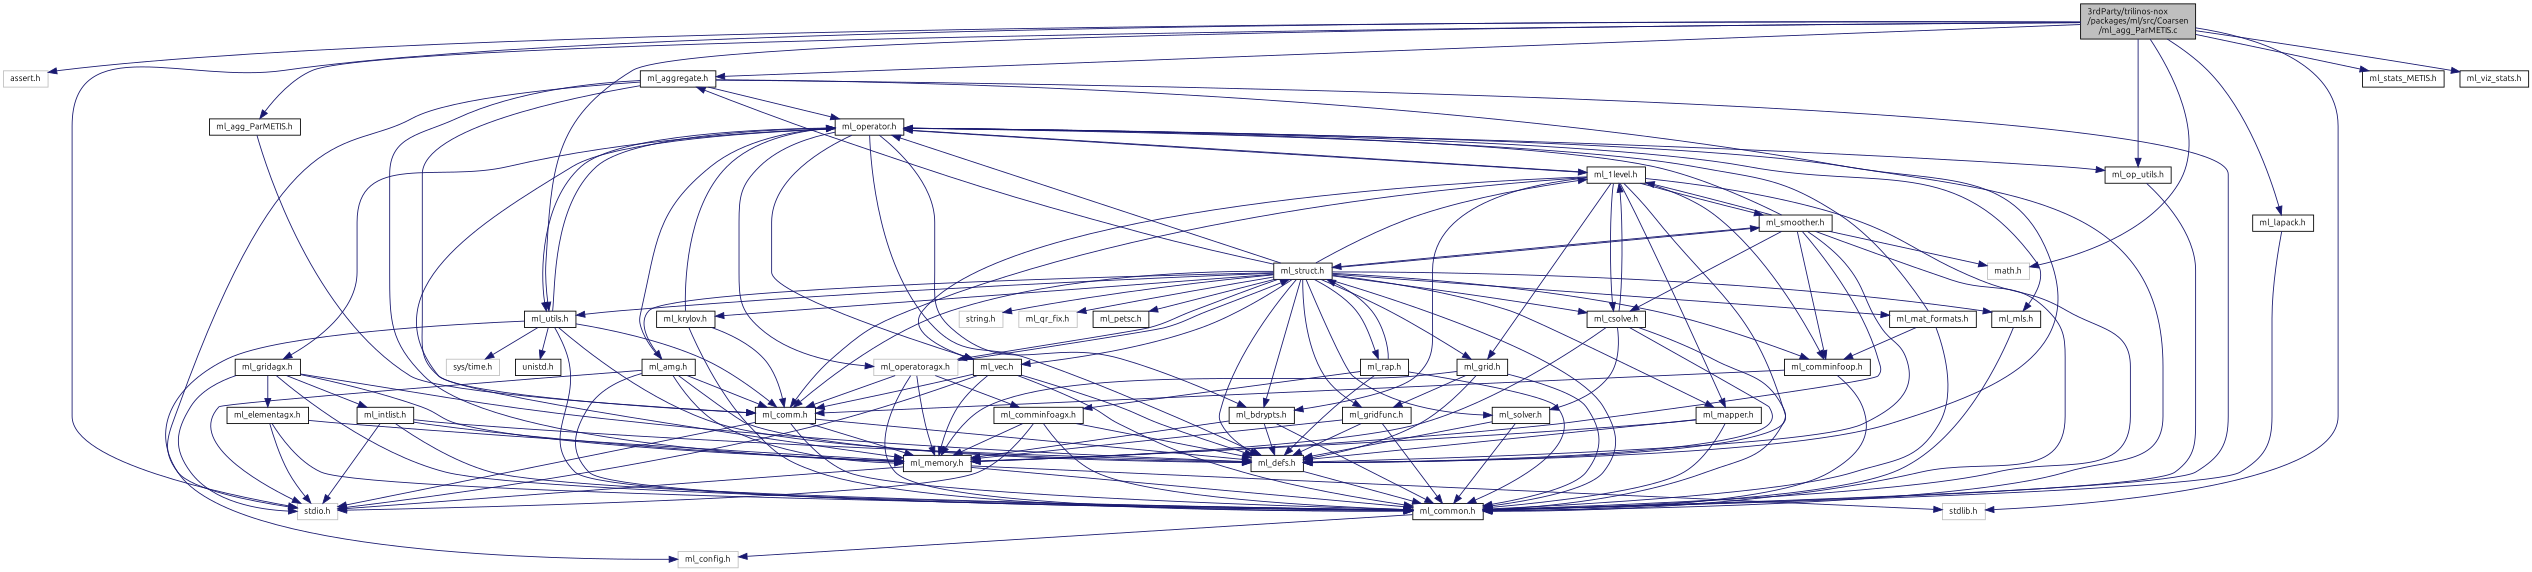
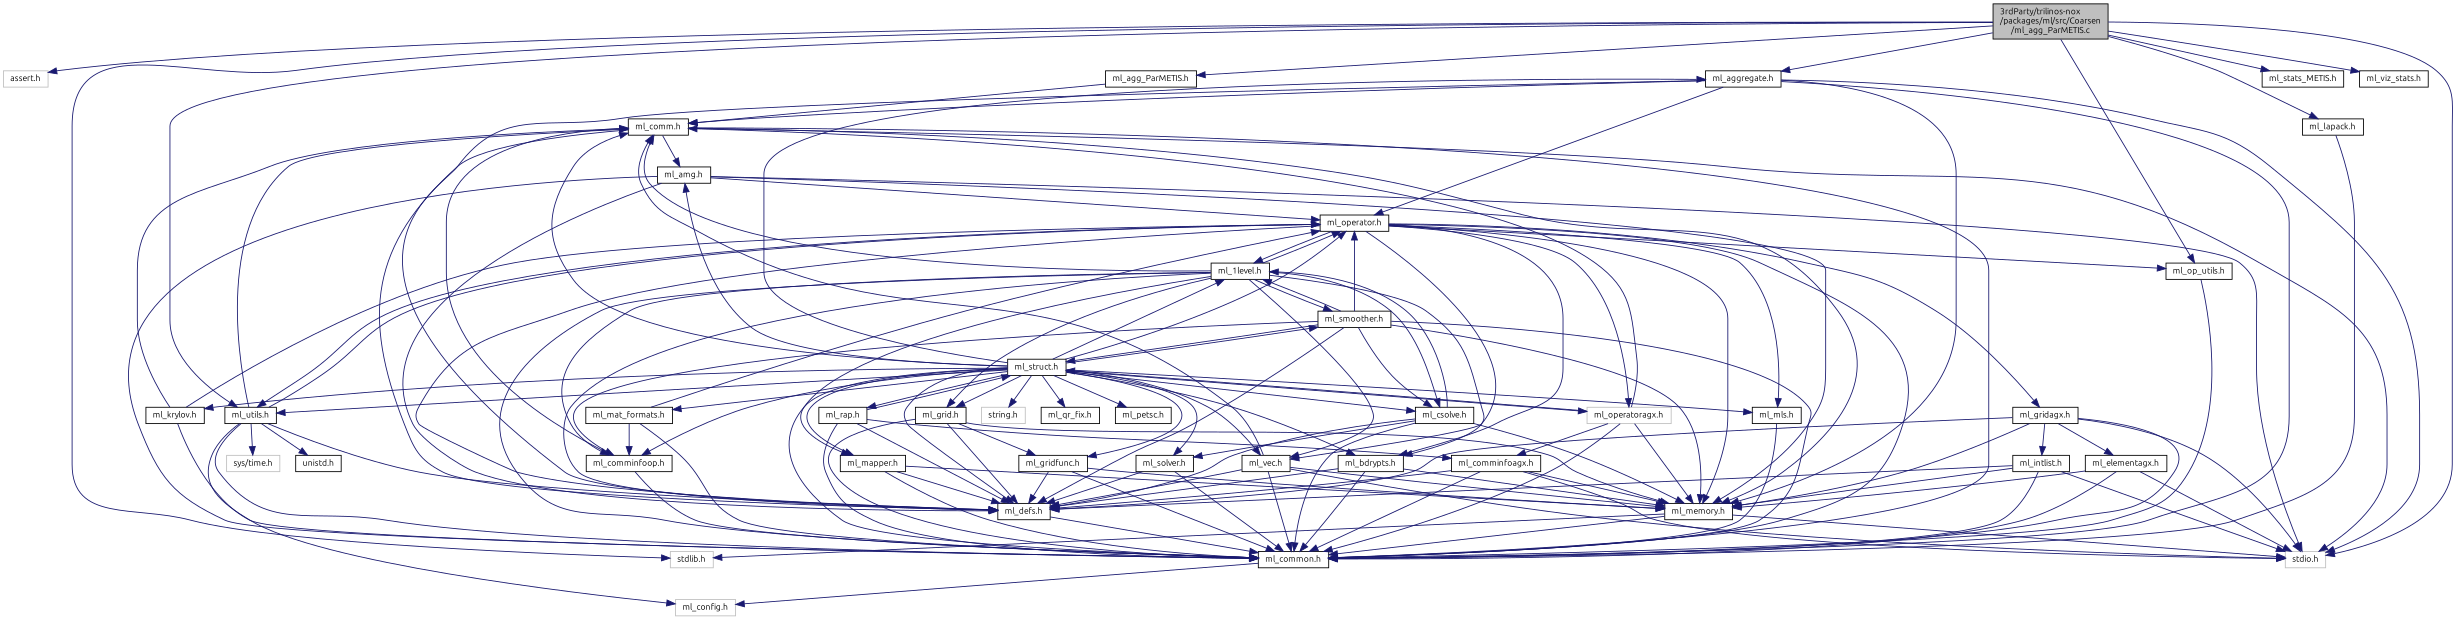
node "math.h": removed
node "ml_qr_fix.h": color grey75 -> black
edge "ml_amg.h" -> "ml_comm.h": reversed
